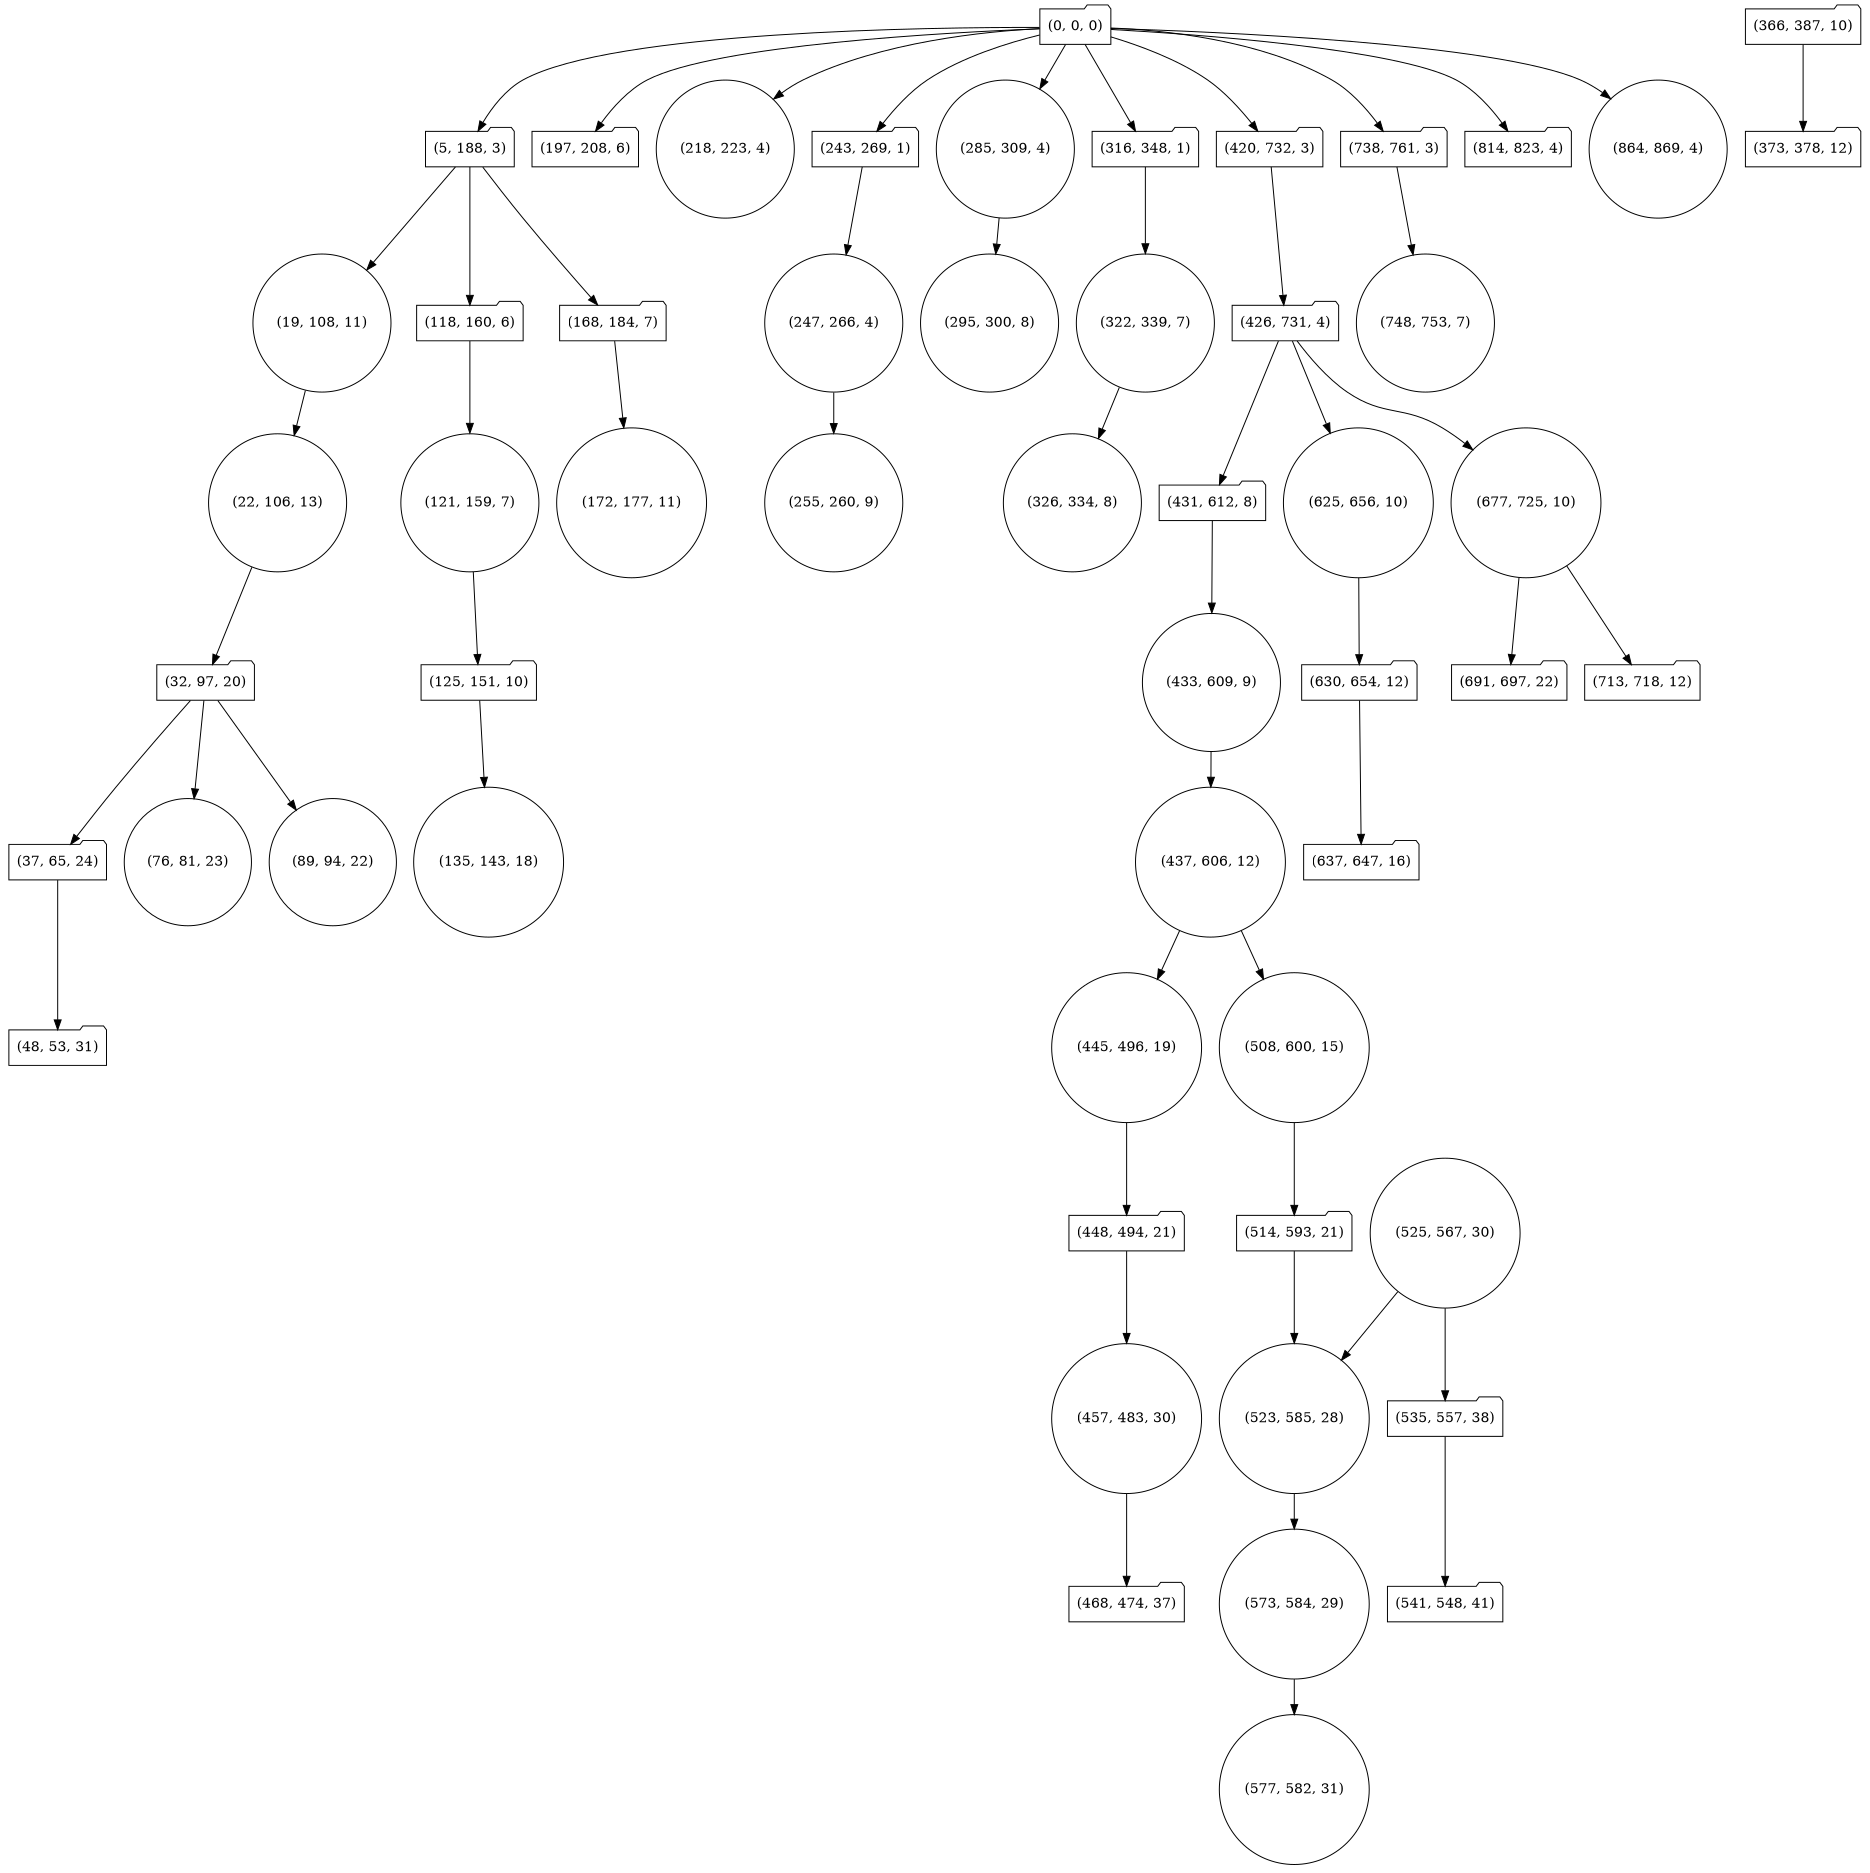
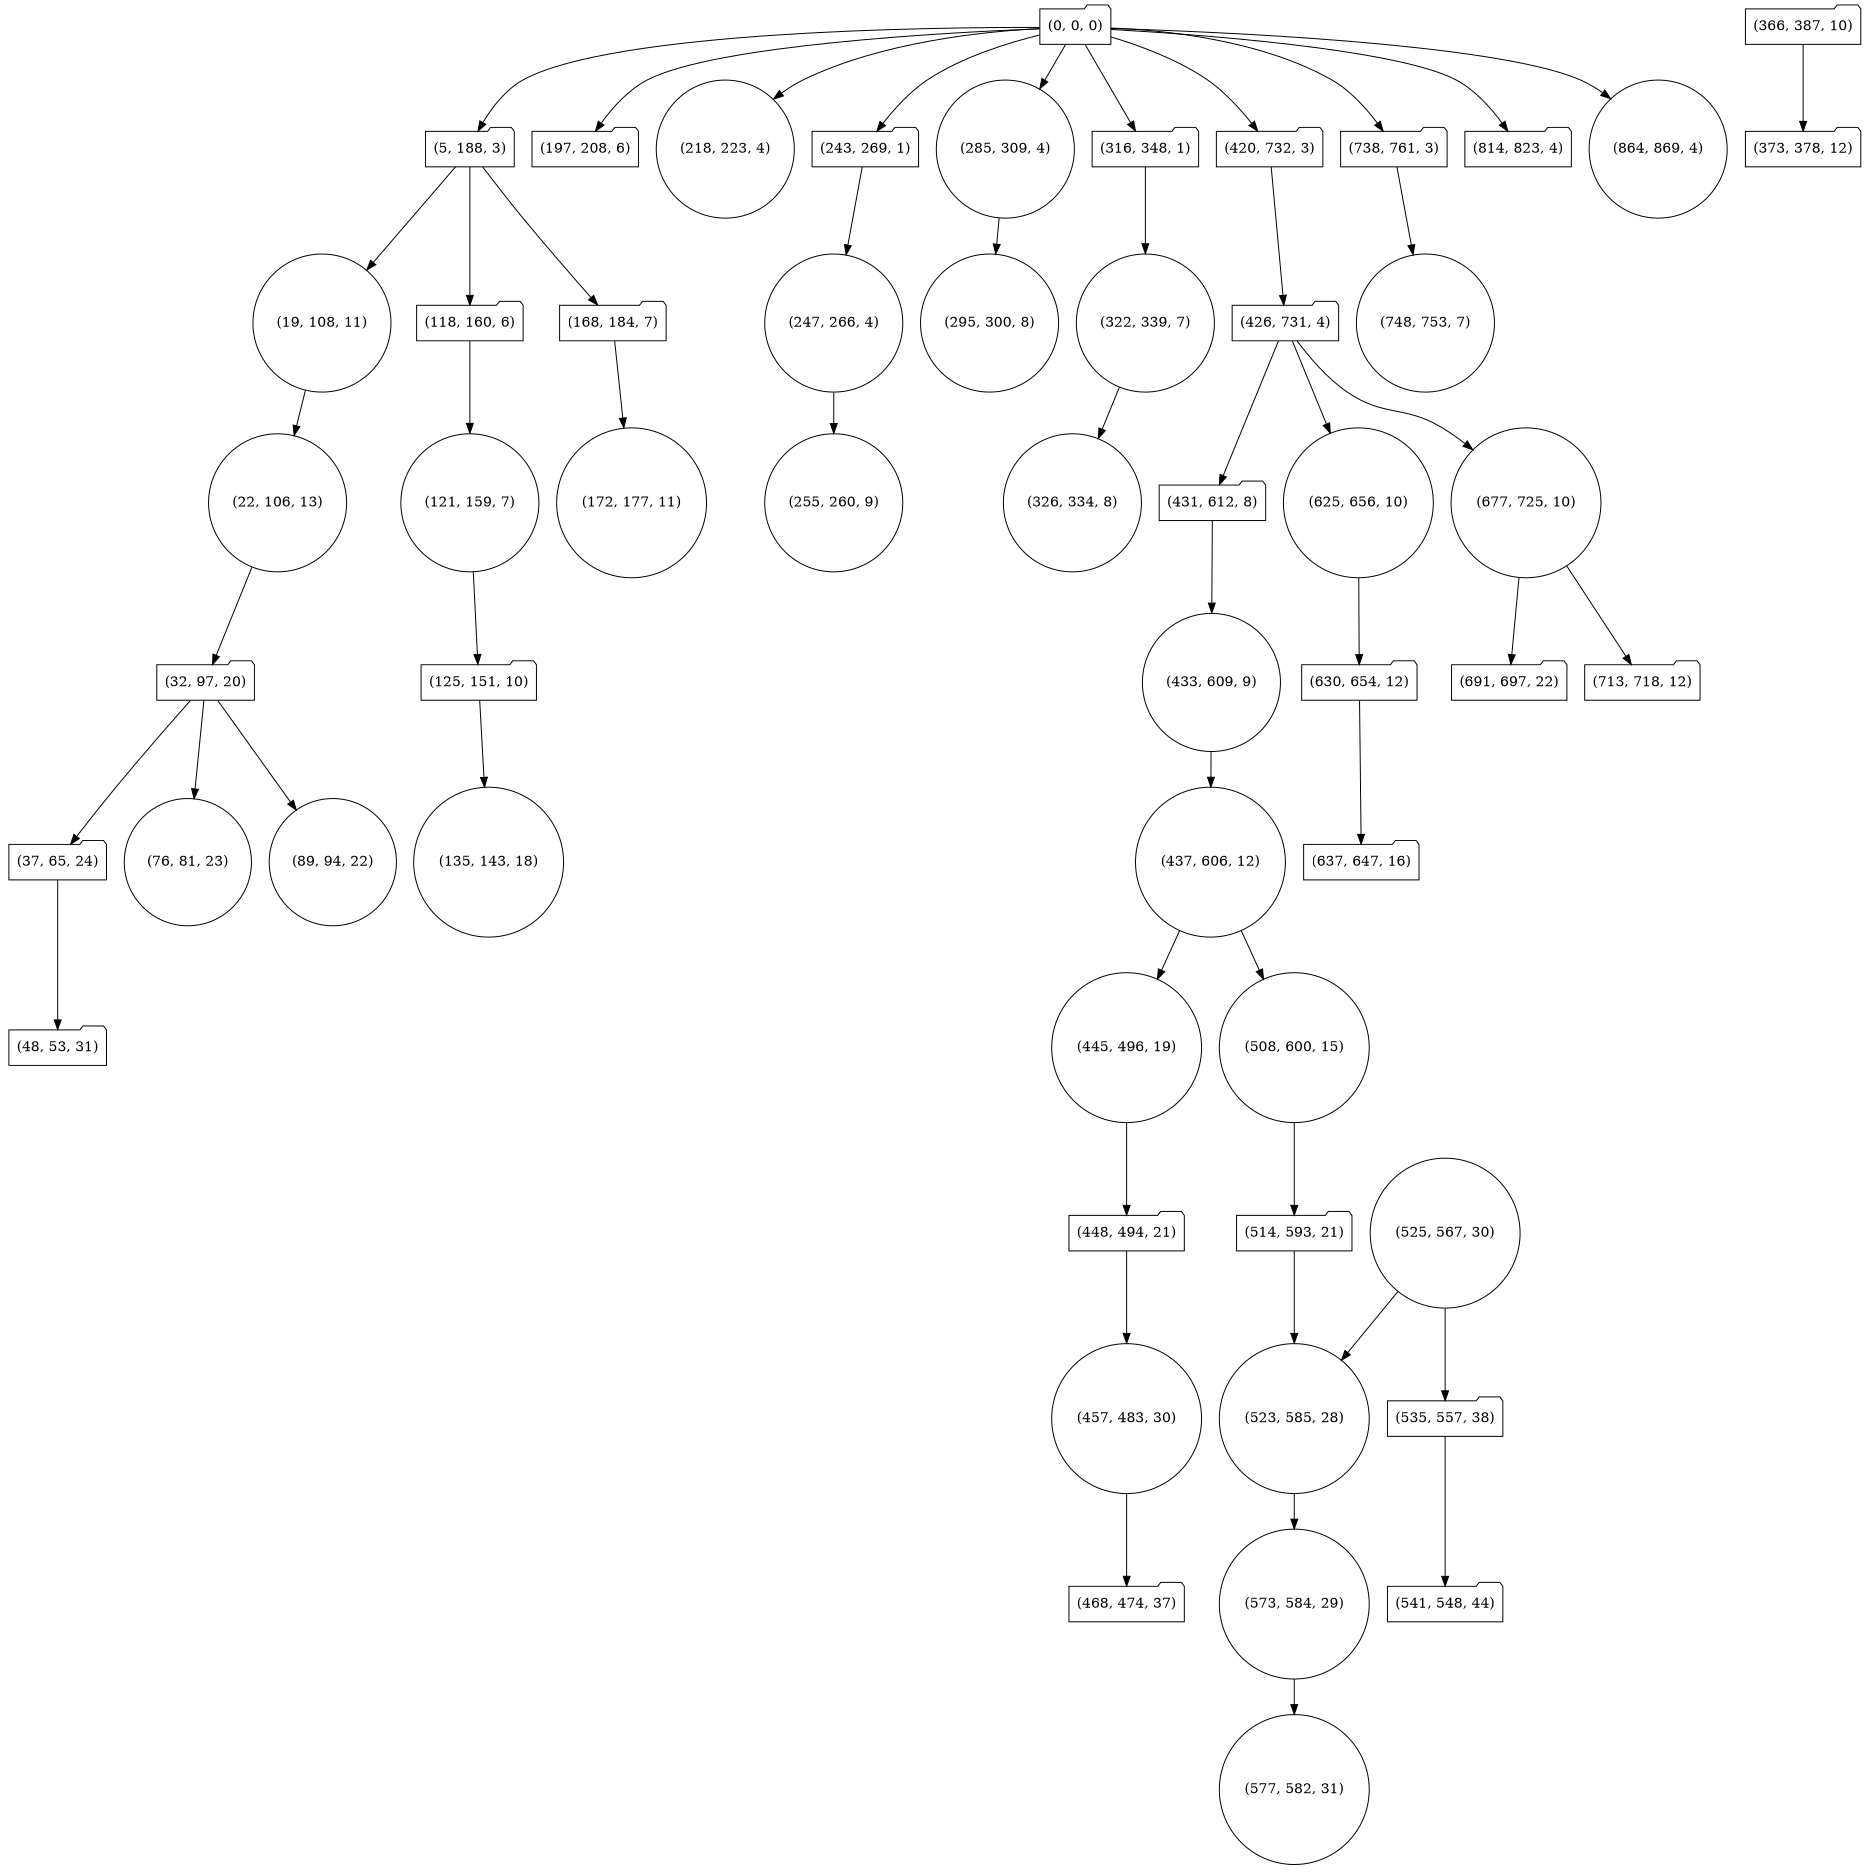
node "(541, 548, 41)": label "(541, 548, 41)" -> "(541, 548, 44)"
